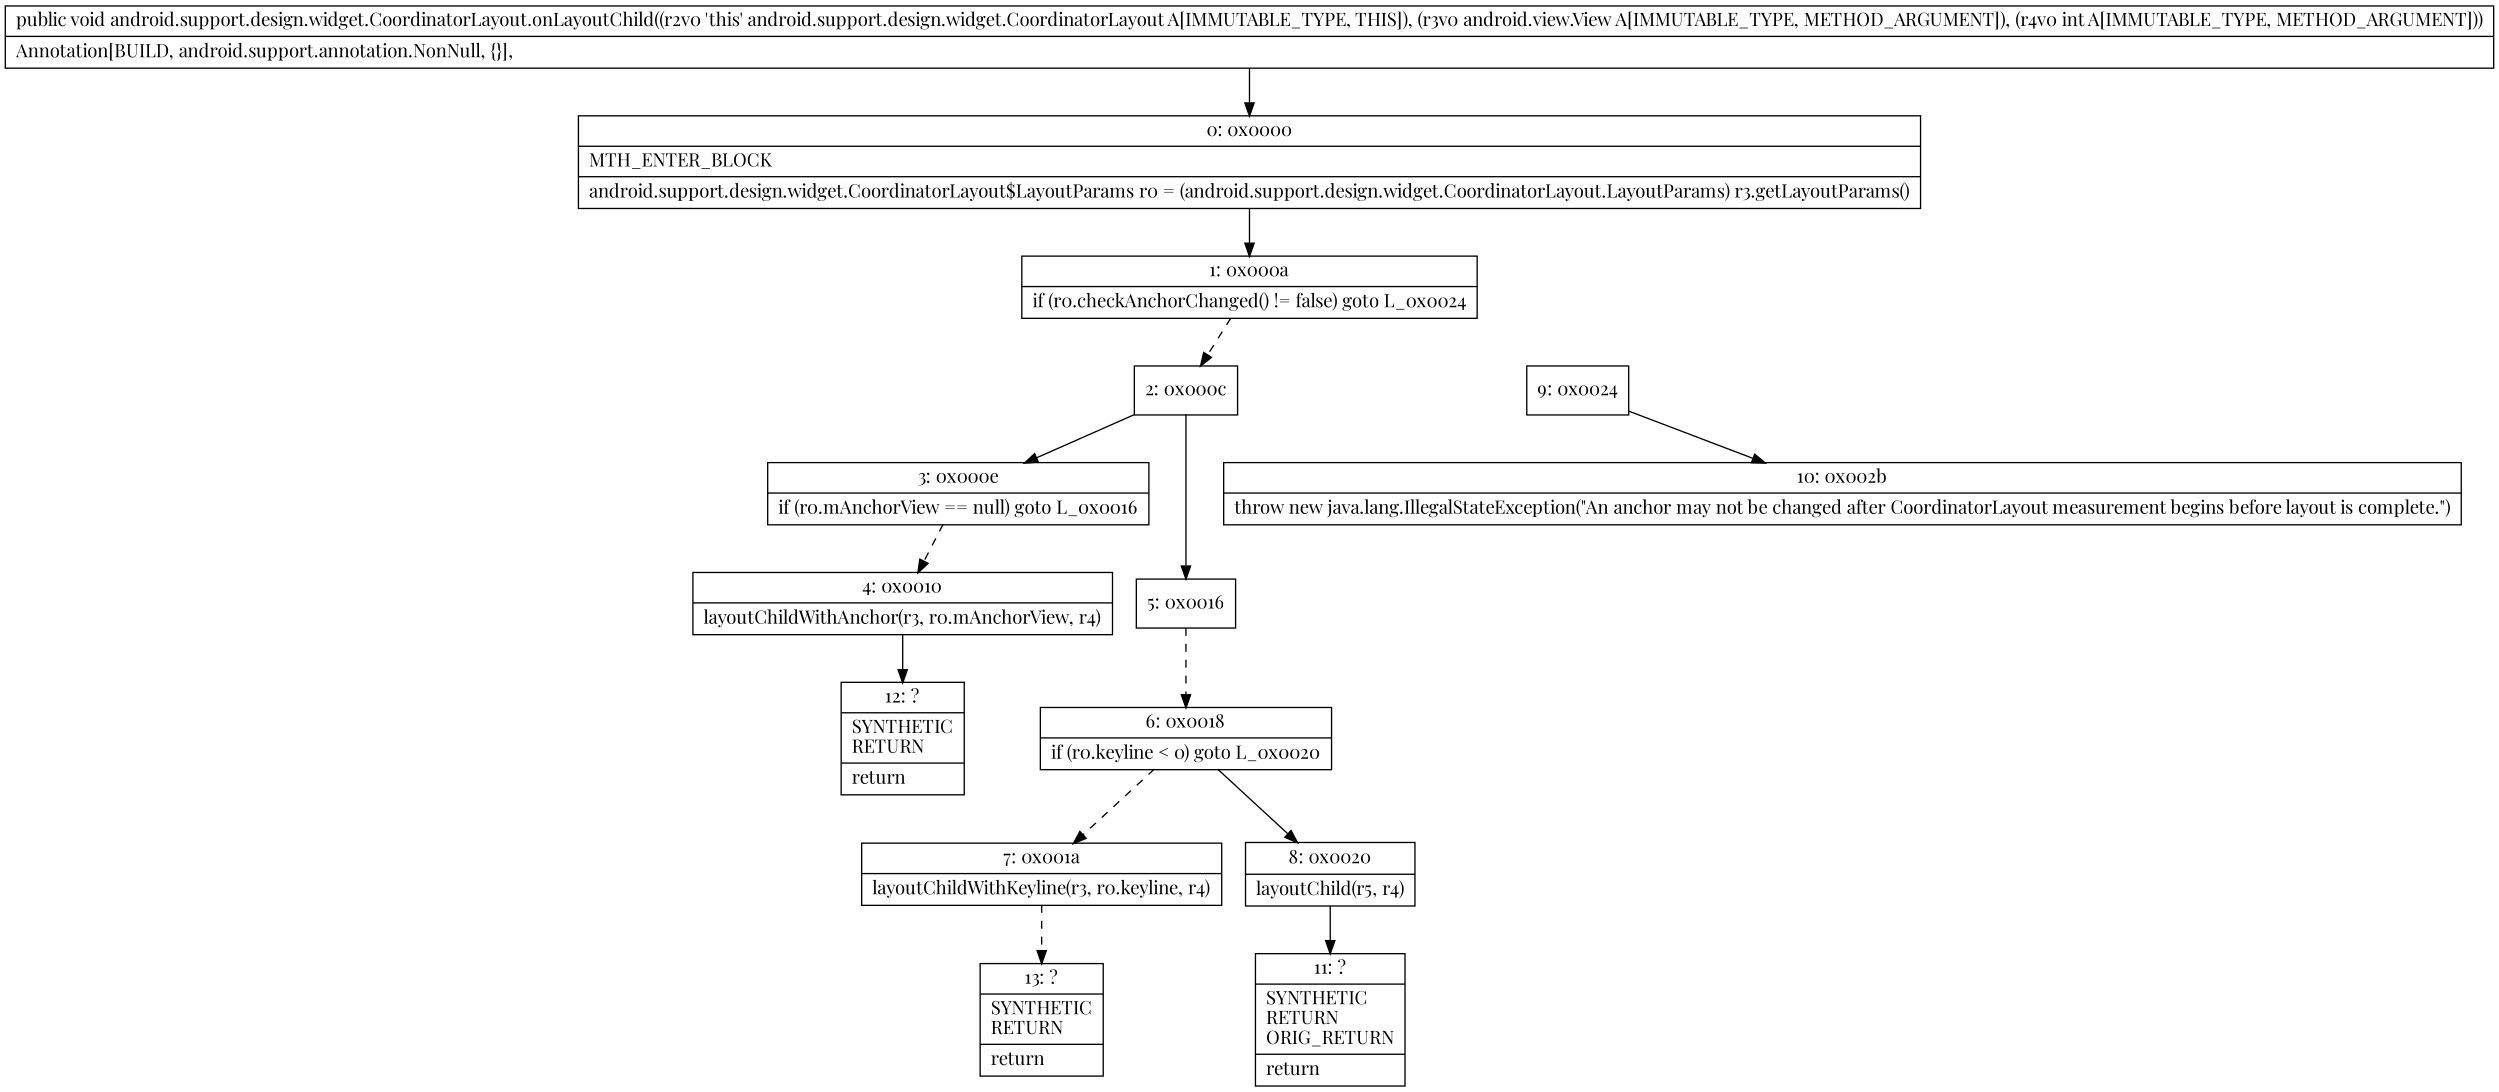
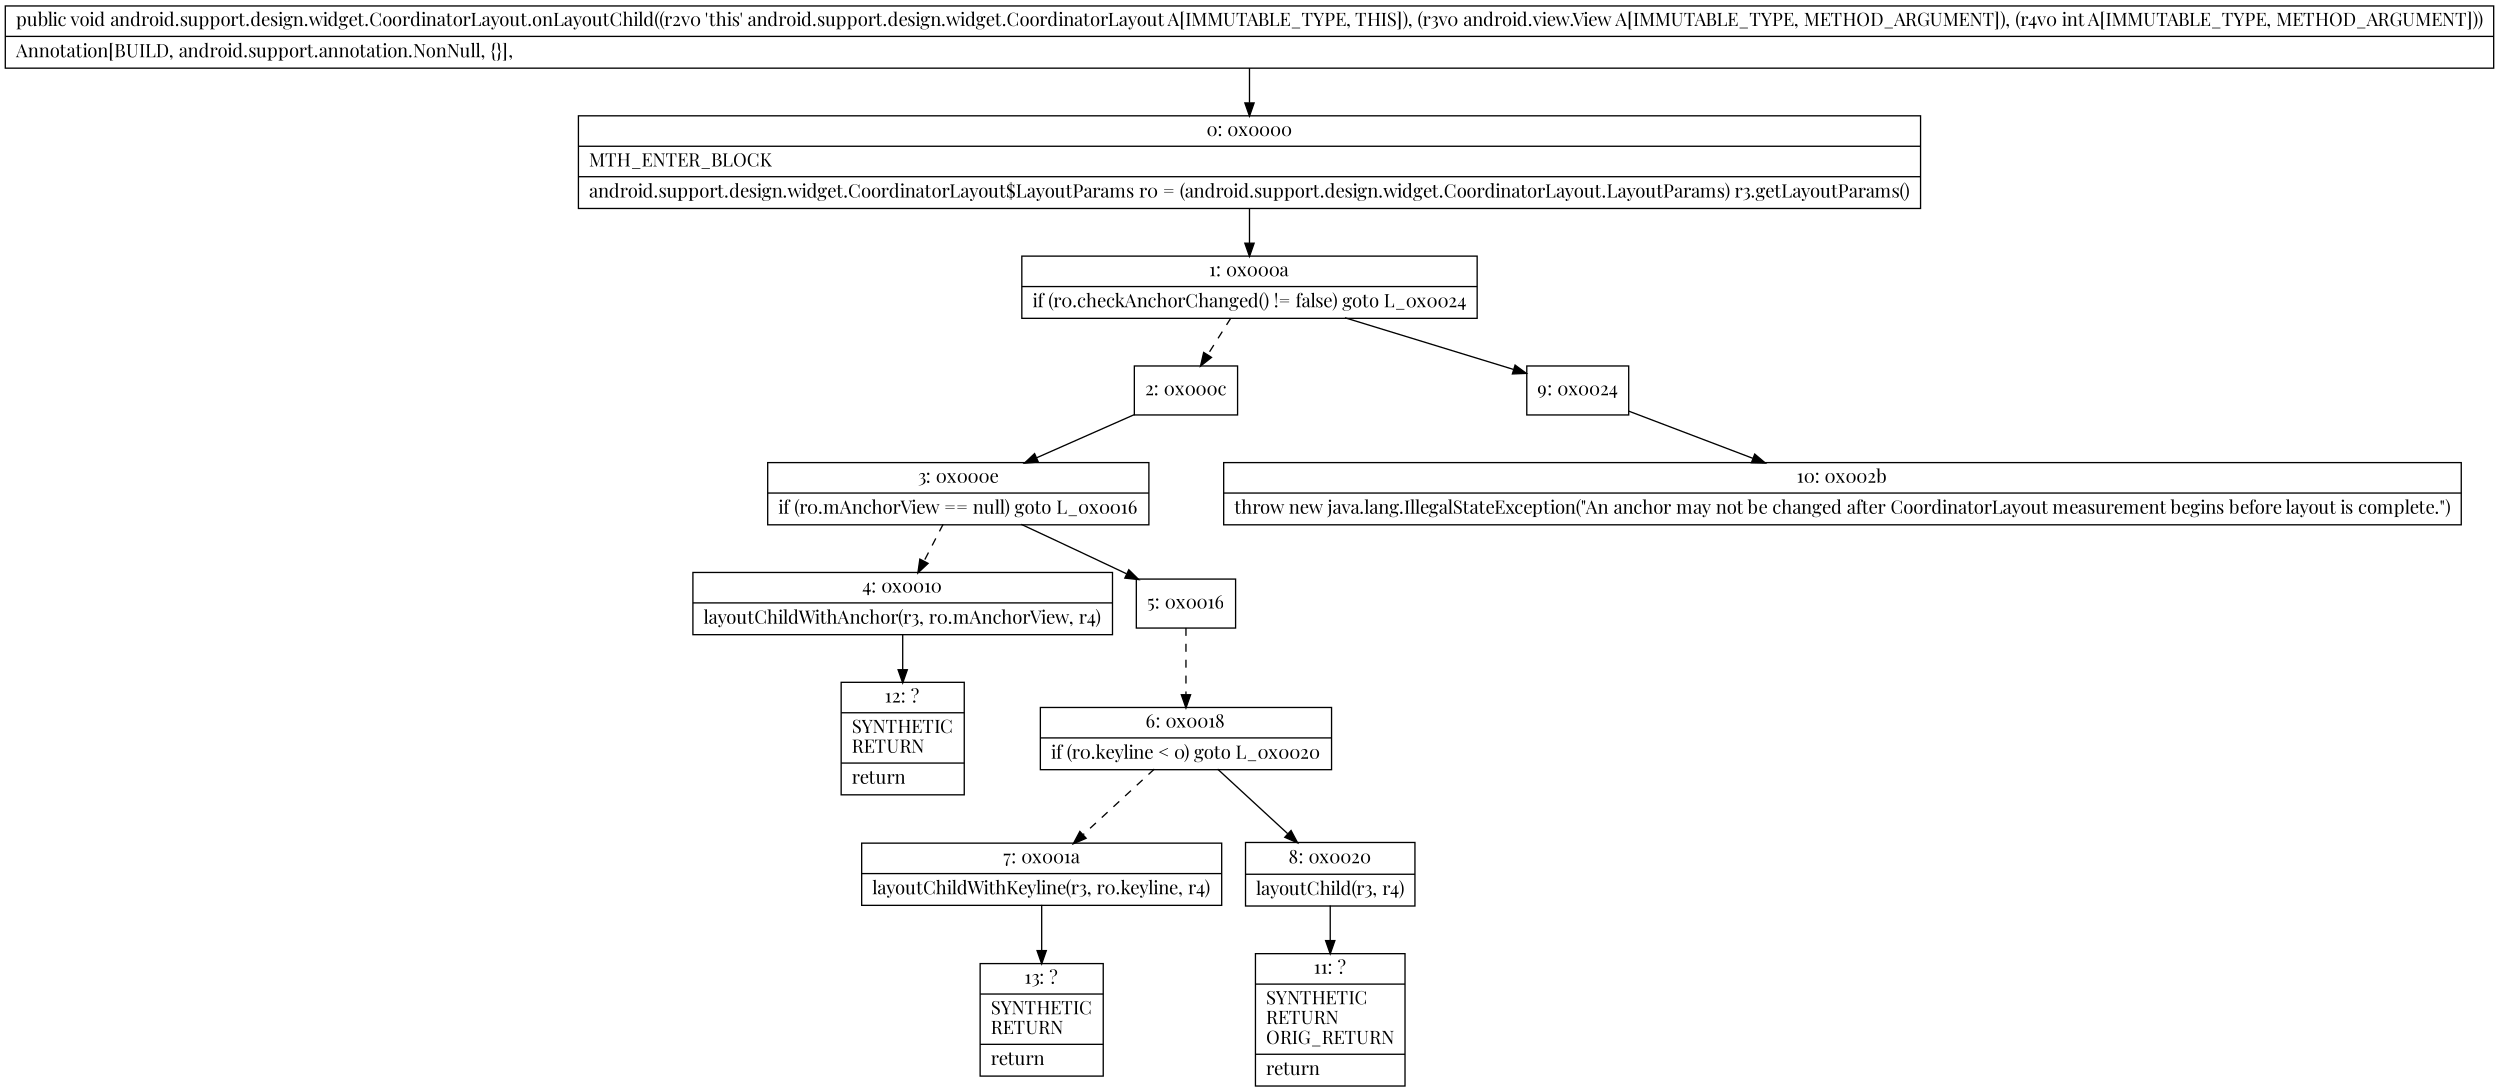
edge "1: 0x000a" -> "9: 0x0024": added
edge "2: 0x000c" -> "5: 0x0016": now "3: 0x000e" -> "5: 0x0016"
node "8: 0x0020": text "layoutChild(r5, r4)" -> "layoutChild(r3, r4)"
edge "7: 0x001a" -> "13: ?": style dashed -> solid
